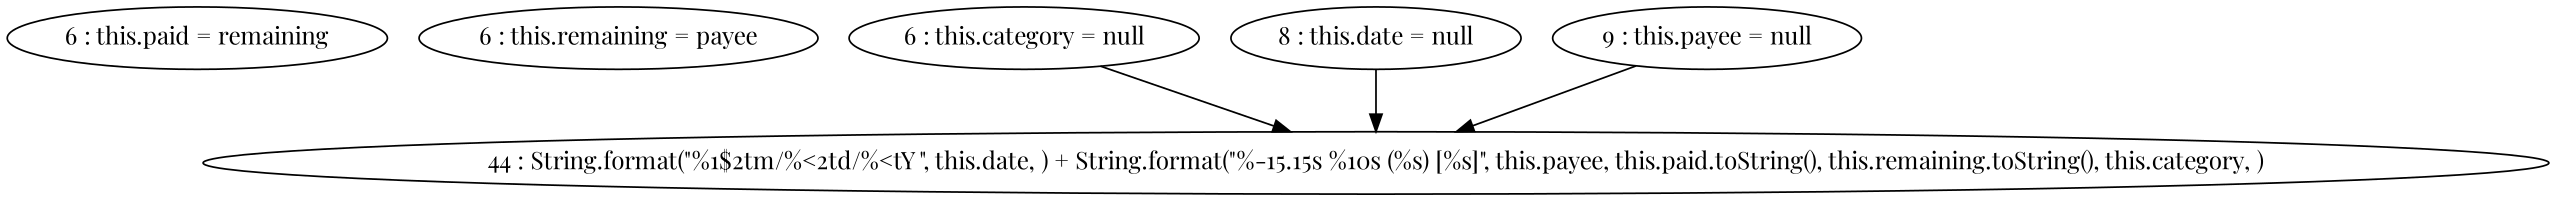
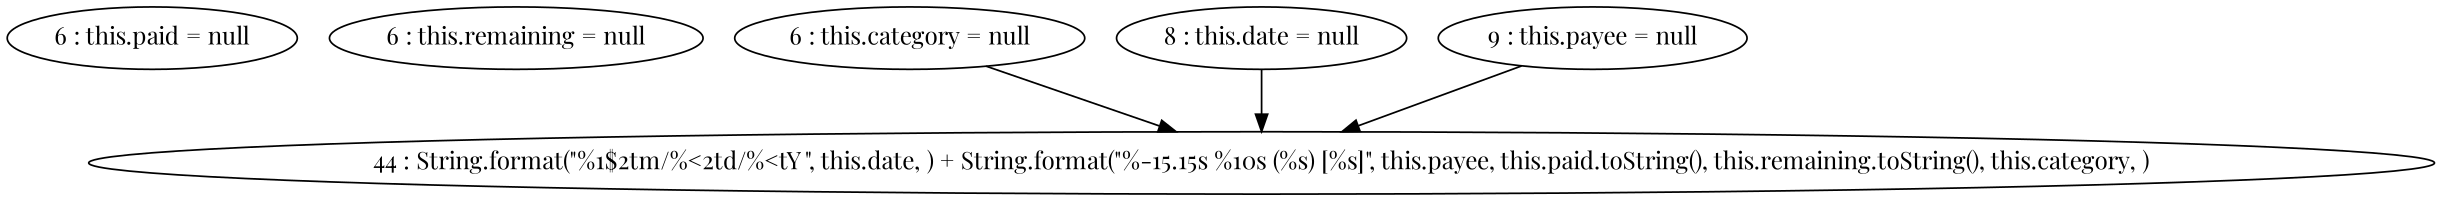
node "6 : this.paid = remaining": label "6 : this.paid = remaining" -> "6 : this.paid = null"
node "6 : this.remaining = payee": label "6 : this.remaining = payee" -> "6 : this.remaining = null"
